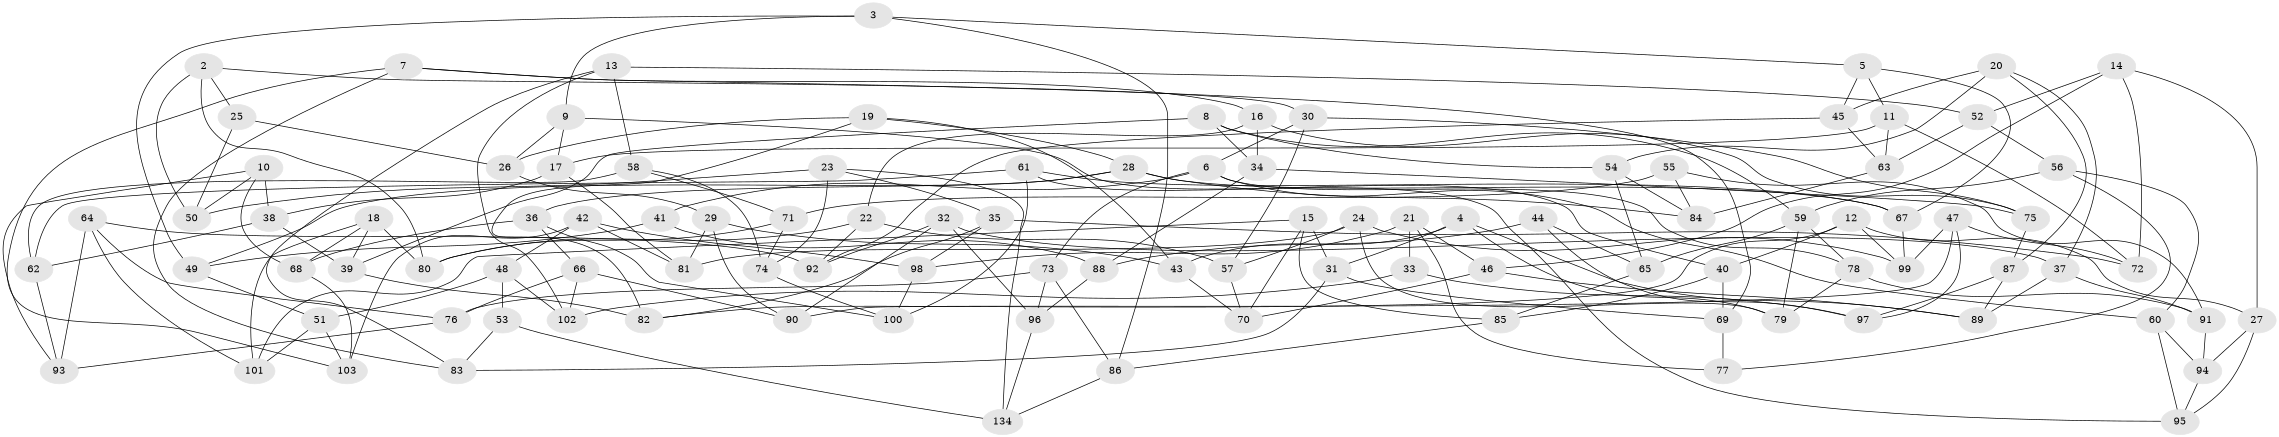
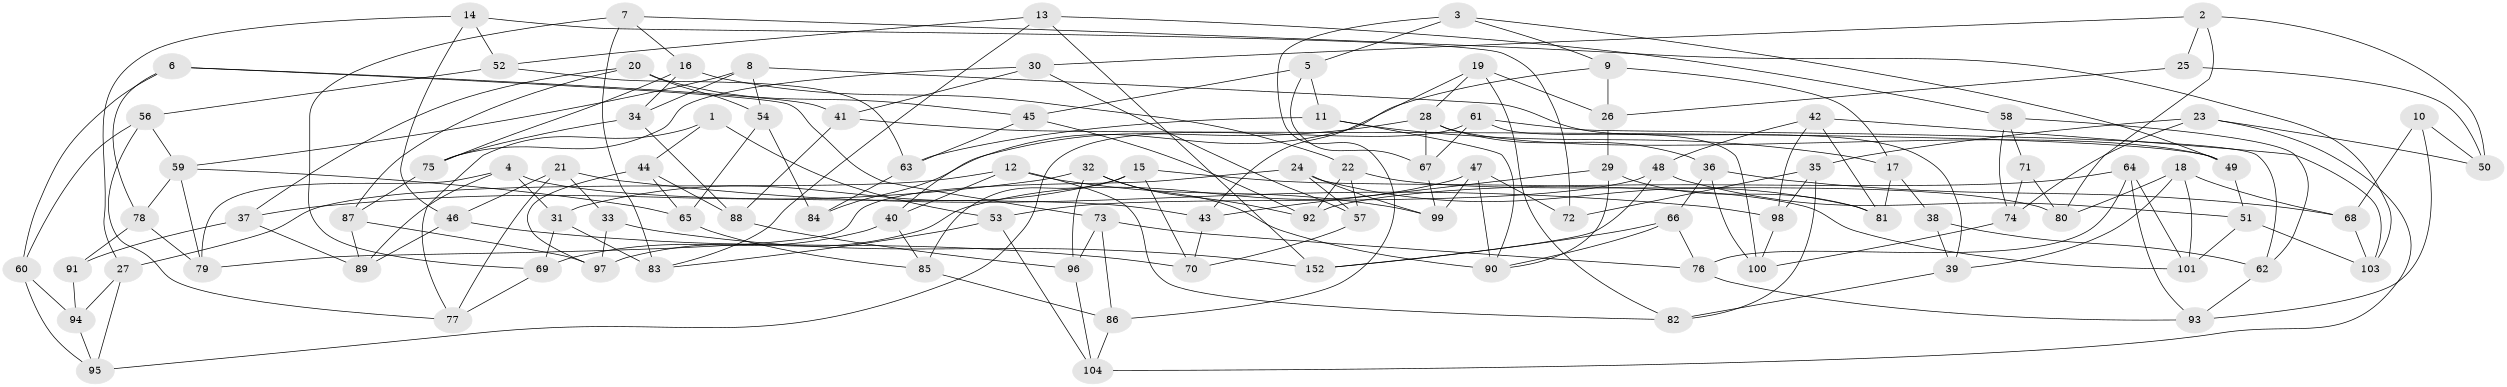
node "1": added
edge "30" -- "6": now "30" -- "41"
node "55": removed
edge "11" -- "72": now "11" -- "90"
edge "10" -- "38": removed
node "102": label "102" -> "152"
node "134": label "134" -> "104"
